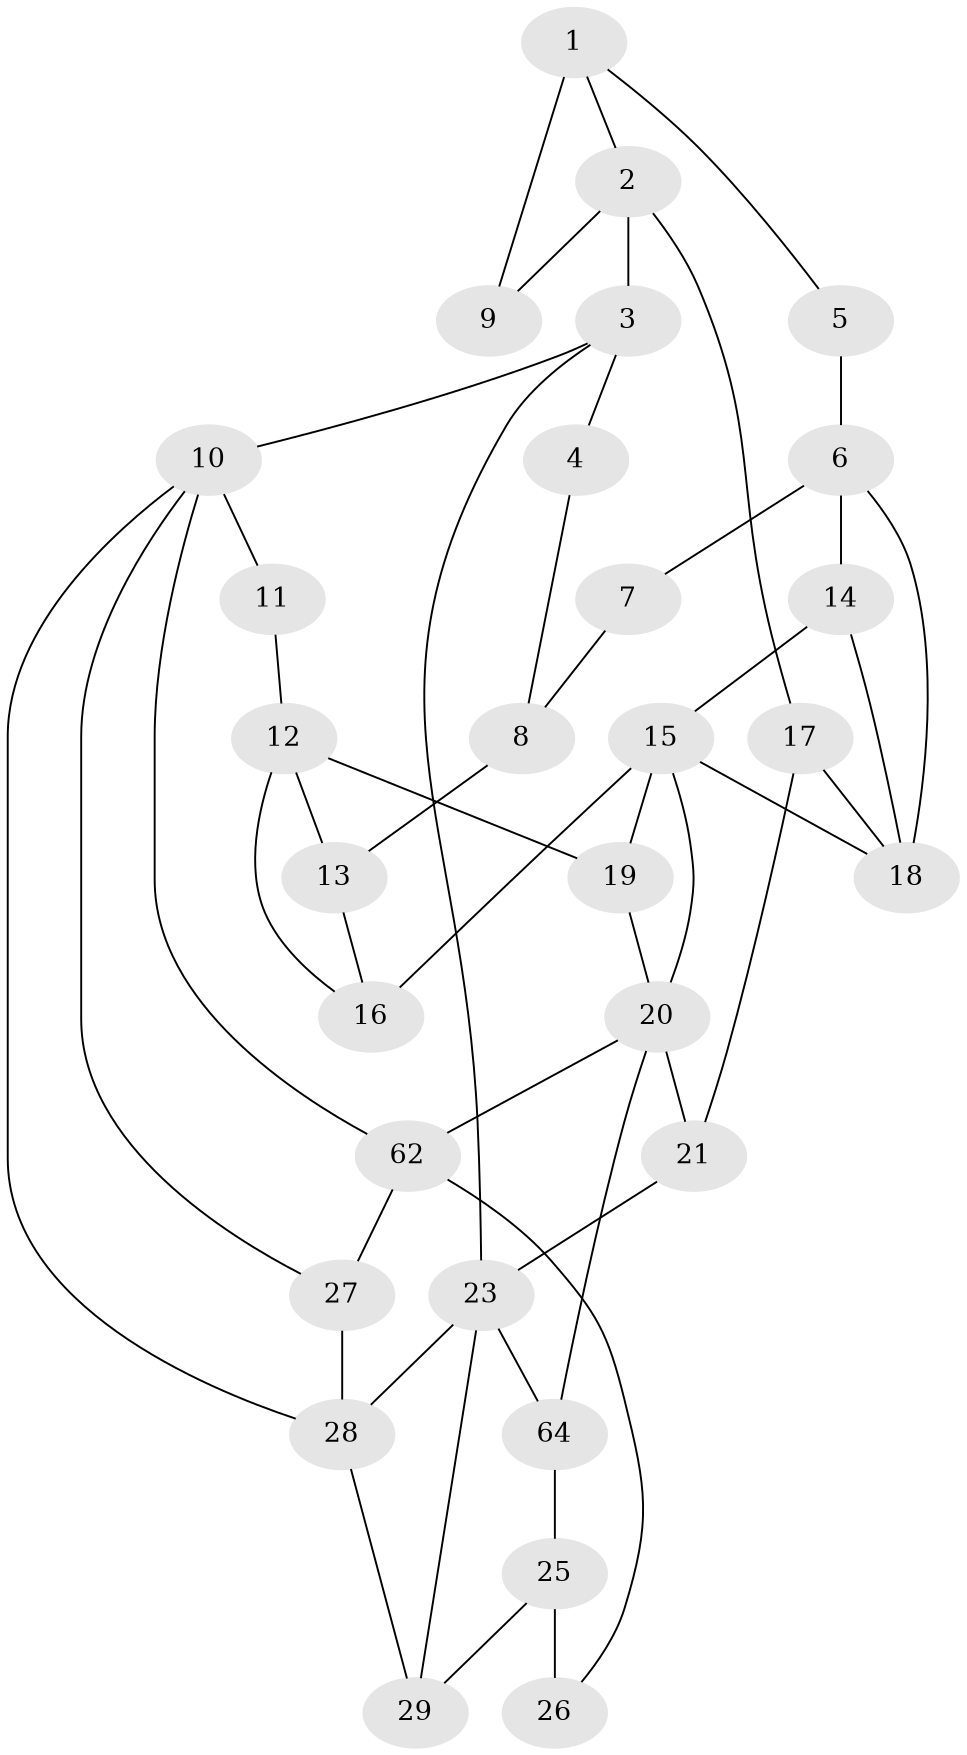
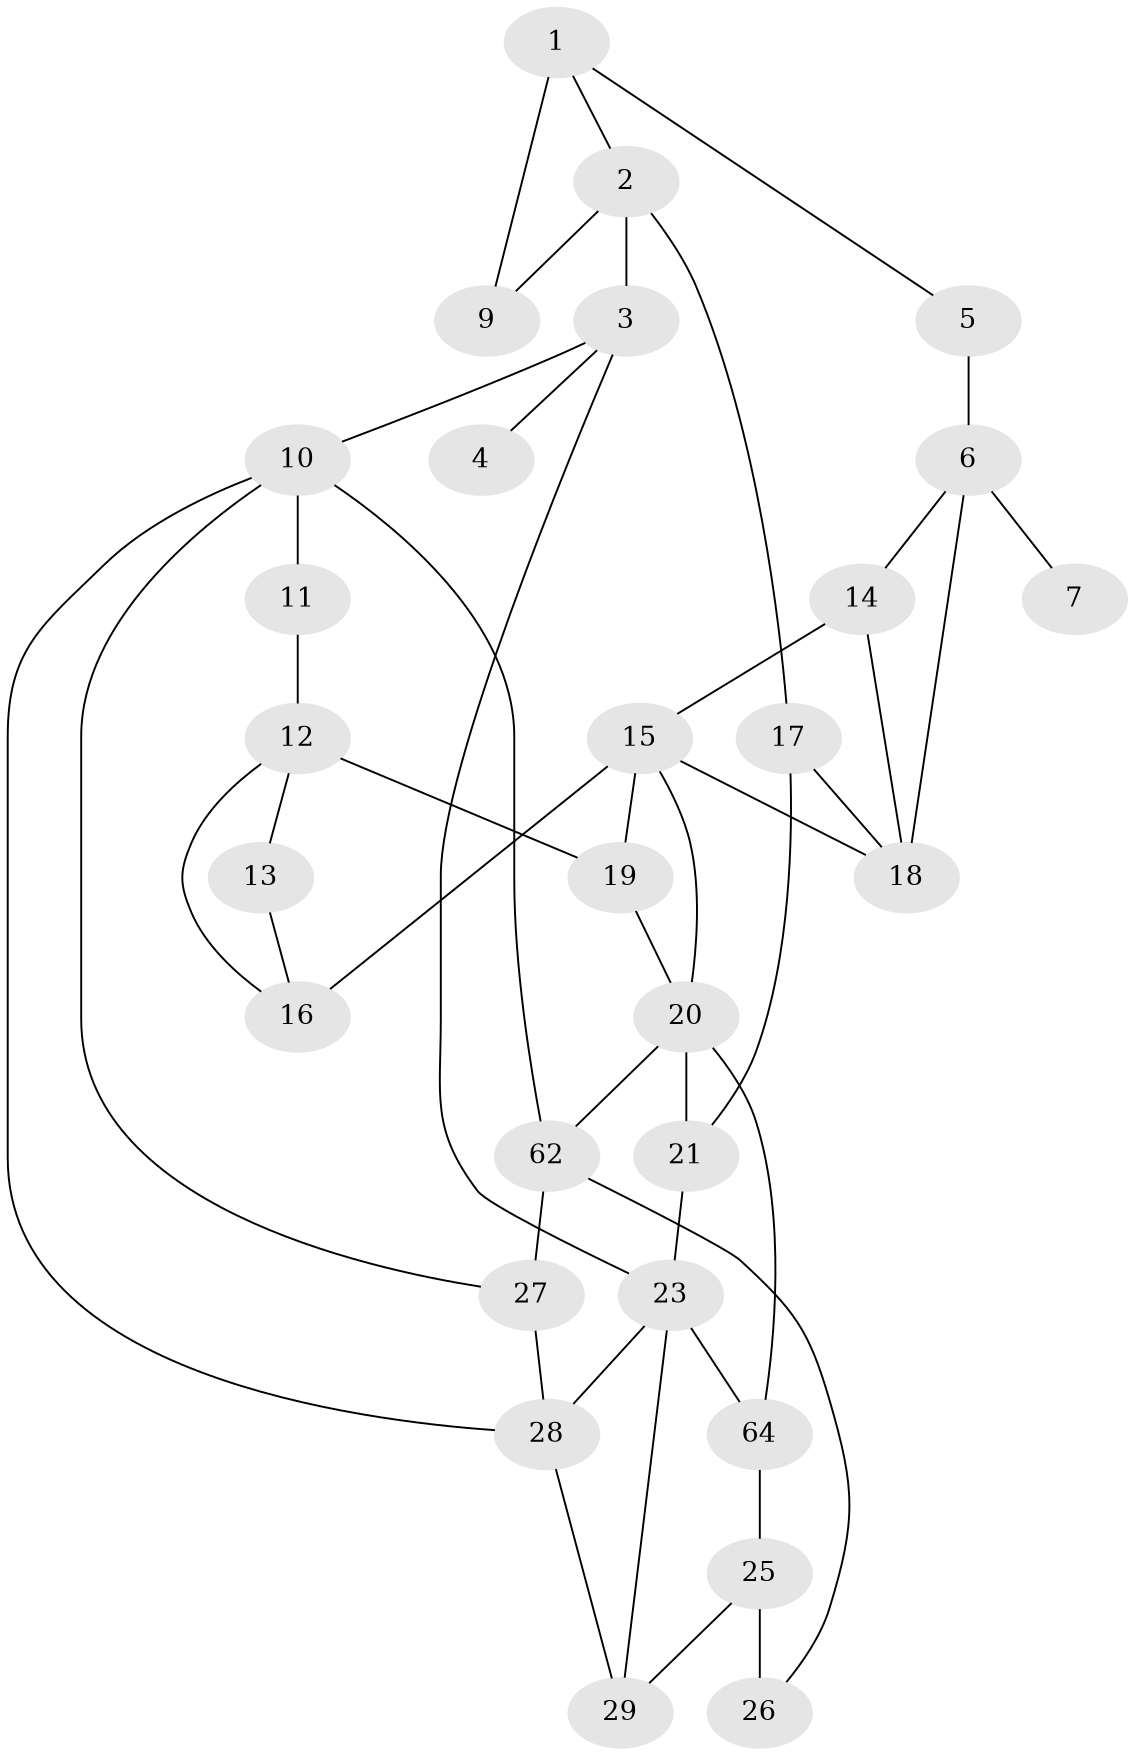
node "8": removed
